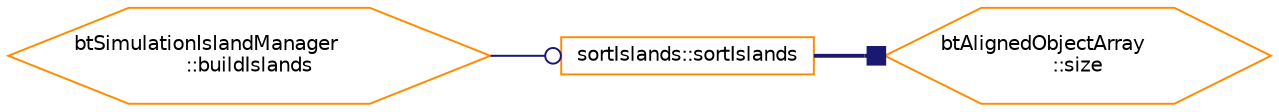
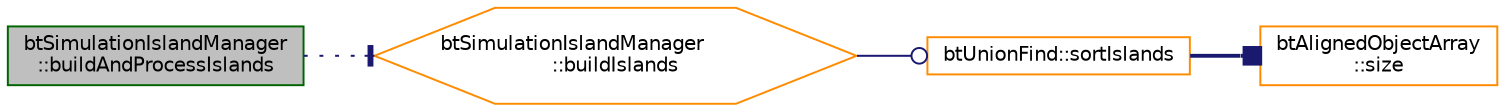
node "btSimulationIslandManager ::buildAndProcessIslands": added
node "sortIslands::sortIslands": label "sortIslands::sortIslands" -> "btUnionFind::sortIslands"
node "btAlignedObjectArray ::size": shape hexagon -> box
